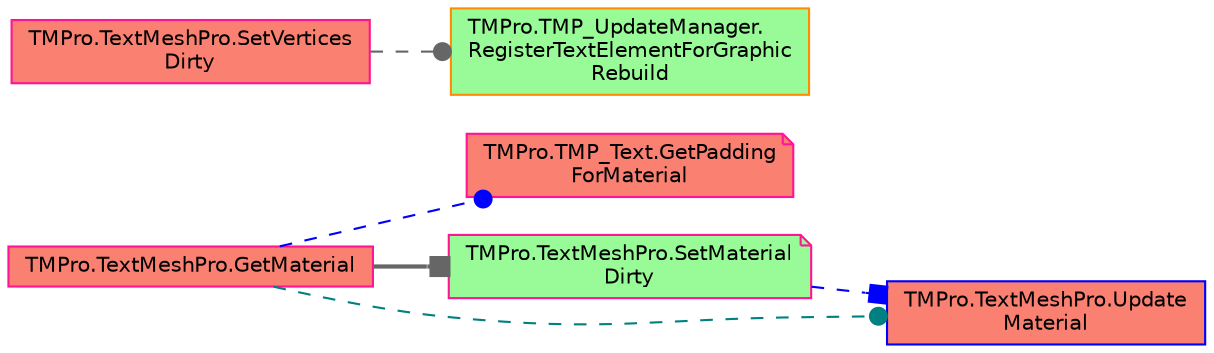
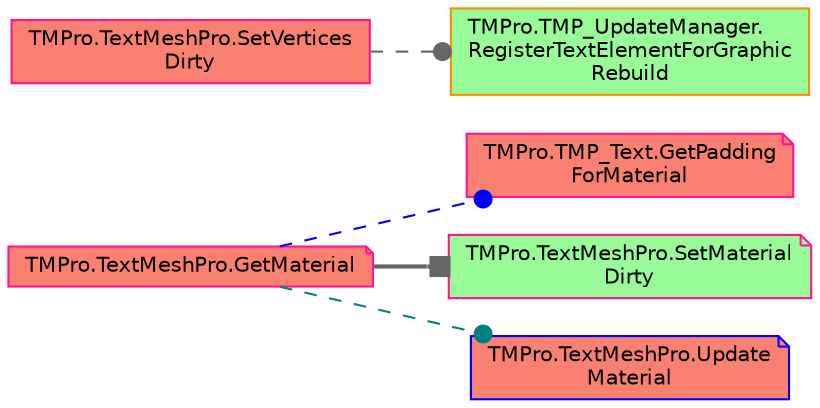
node "TMPro.TextMeshPro.GetMaterial": shape box -> note
edge "TMPro.TextMeshPro.SetMaterial Dirty" -> "TMPro.TextMeshPro.Update Material": removed
node "TMPro.TextMeshPro.Update Material": shape box -> note
